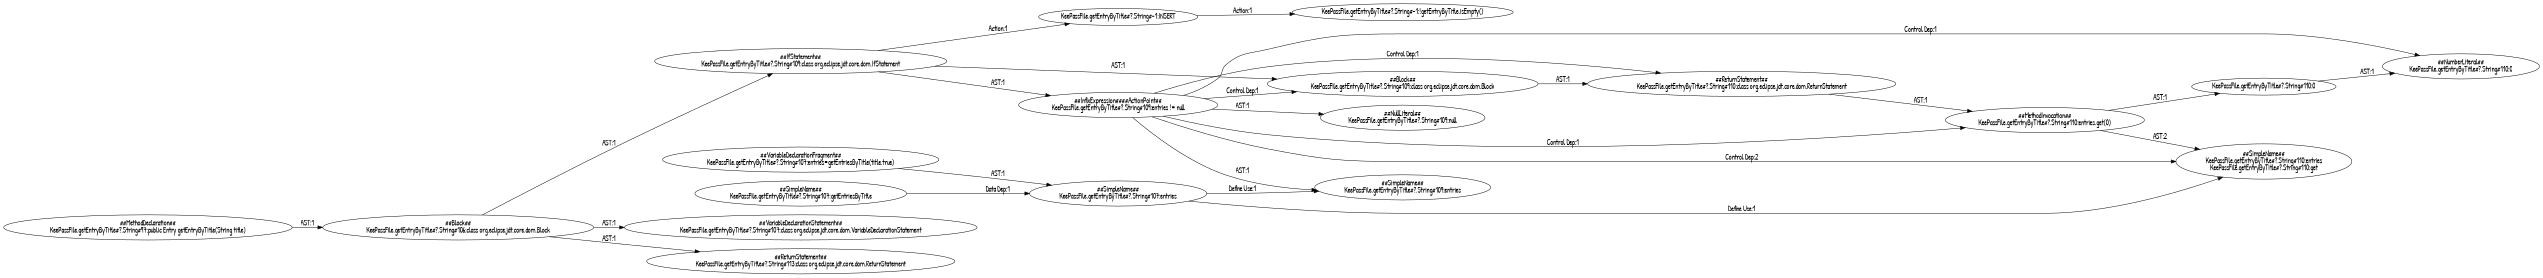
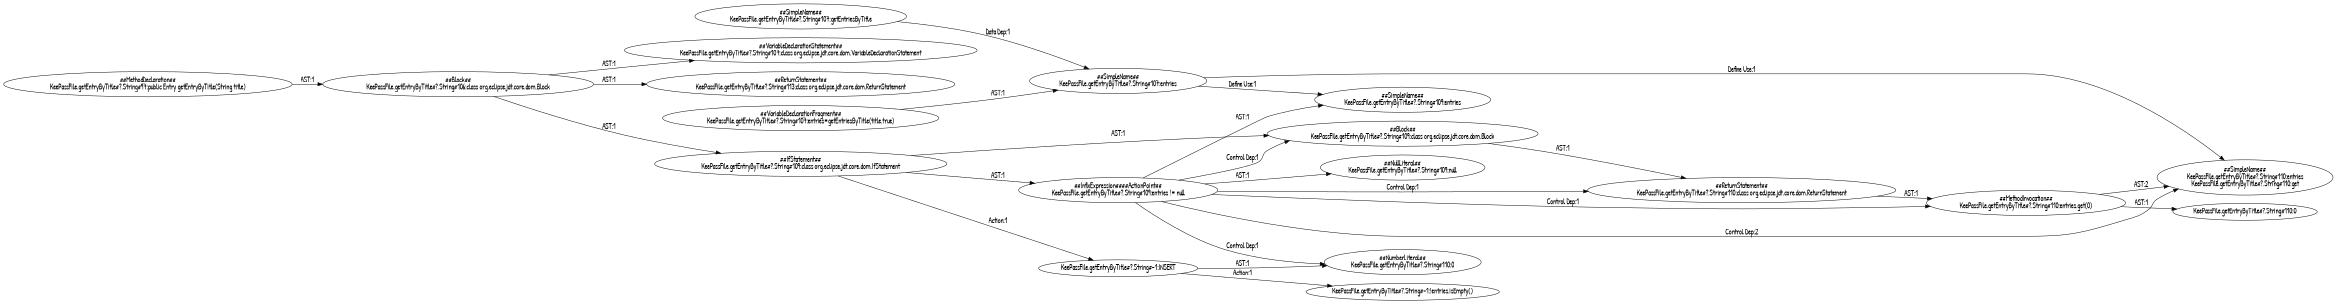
node "KeePassFile.getEntryByTitle#?,String#-1:!getEntryByTitle.isEmpty()": label "KeePassFile.getEntryByTitle#?,String#-1:!getEntryByTitle.isEmpty()" -> "KeePassFile.getEntryByTitle#?,String#-1:!entries.isEmpty()"
edge "KeePassFile.getEntryByTitle#?,String#110:0" -> "##NumberLiteral## KeePassFile.getEntryByTitle#?,String#110:0": now "KeePassFile.getEntryByTitle#?,String#-1:INSERT" -> "##NumberLiteral## KeePassFile.getEntryByTitle#?,String#110:0"
